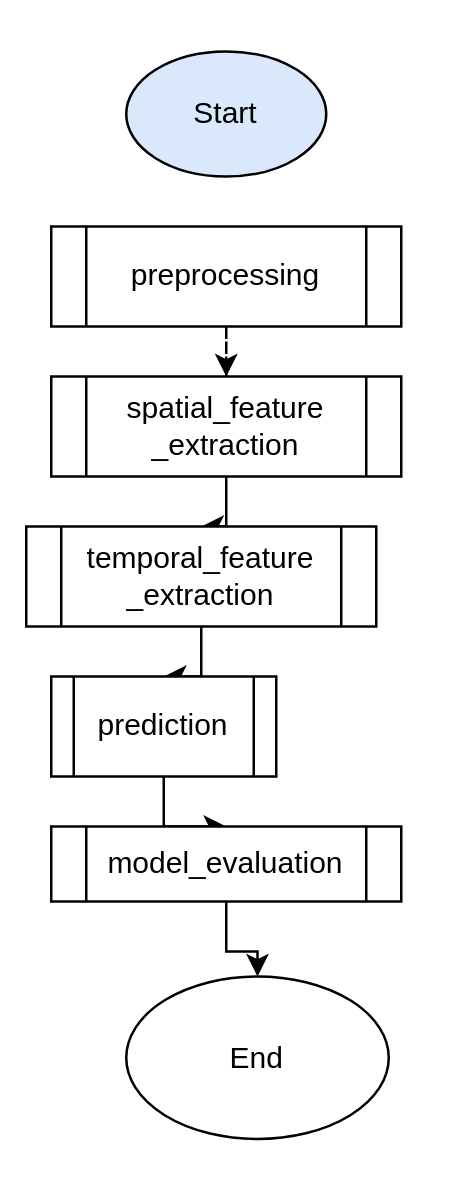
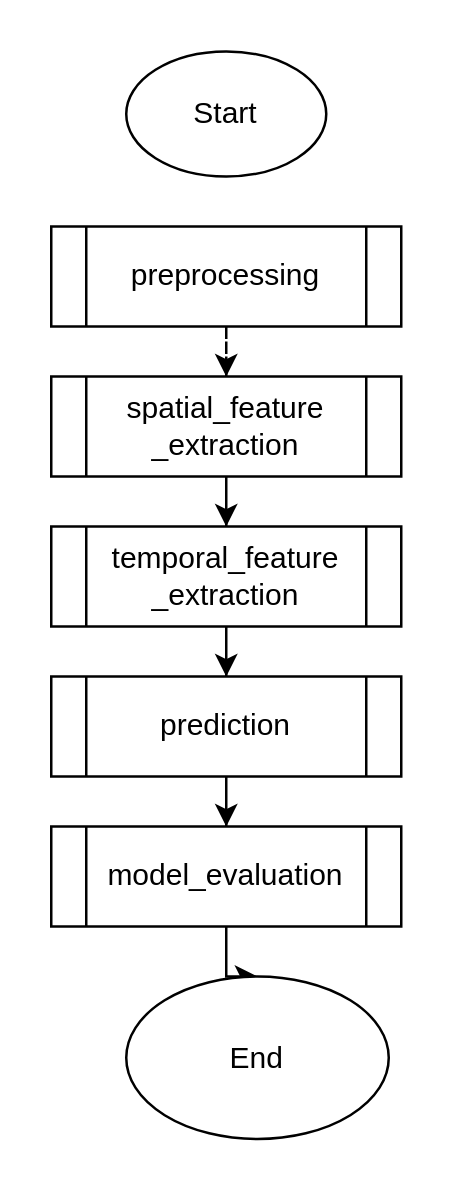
node "Start": fillcolor #dae8fc -> #ffffff
node "temporal_feature _extraction": moved (201, 576) -> (226, 576)
node "prediction": size 225x100 -> 350x100
node "model_evaluation": size 350x75 -> 350x100
